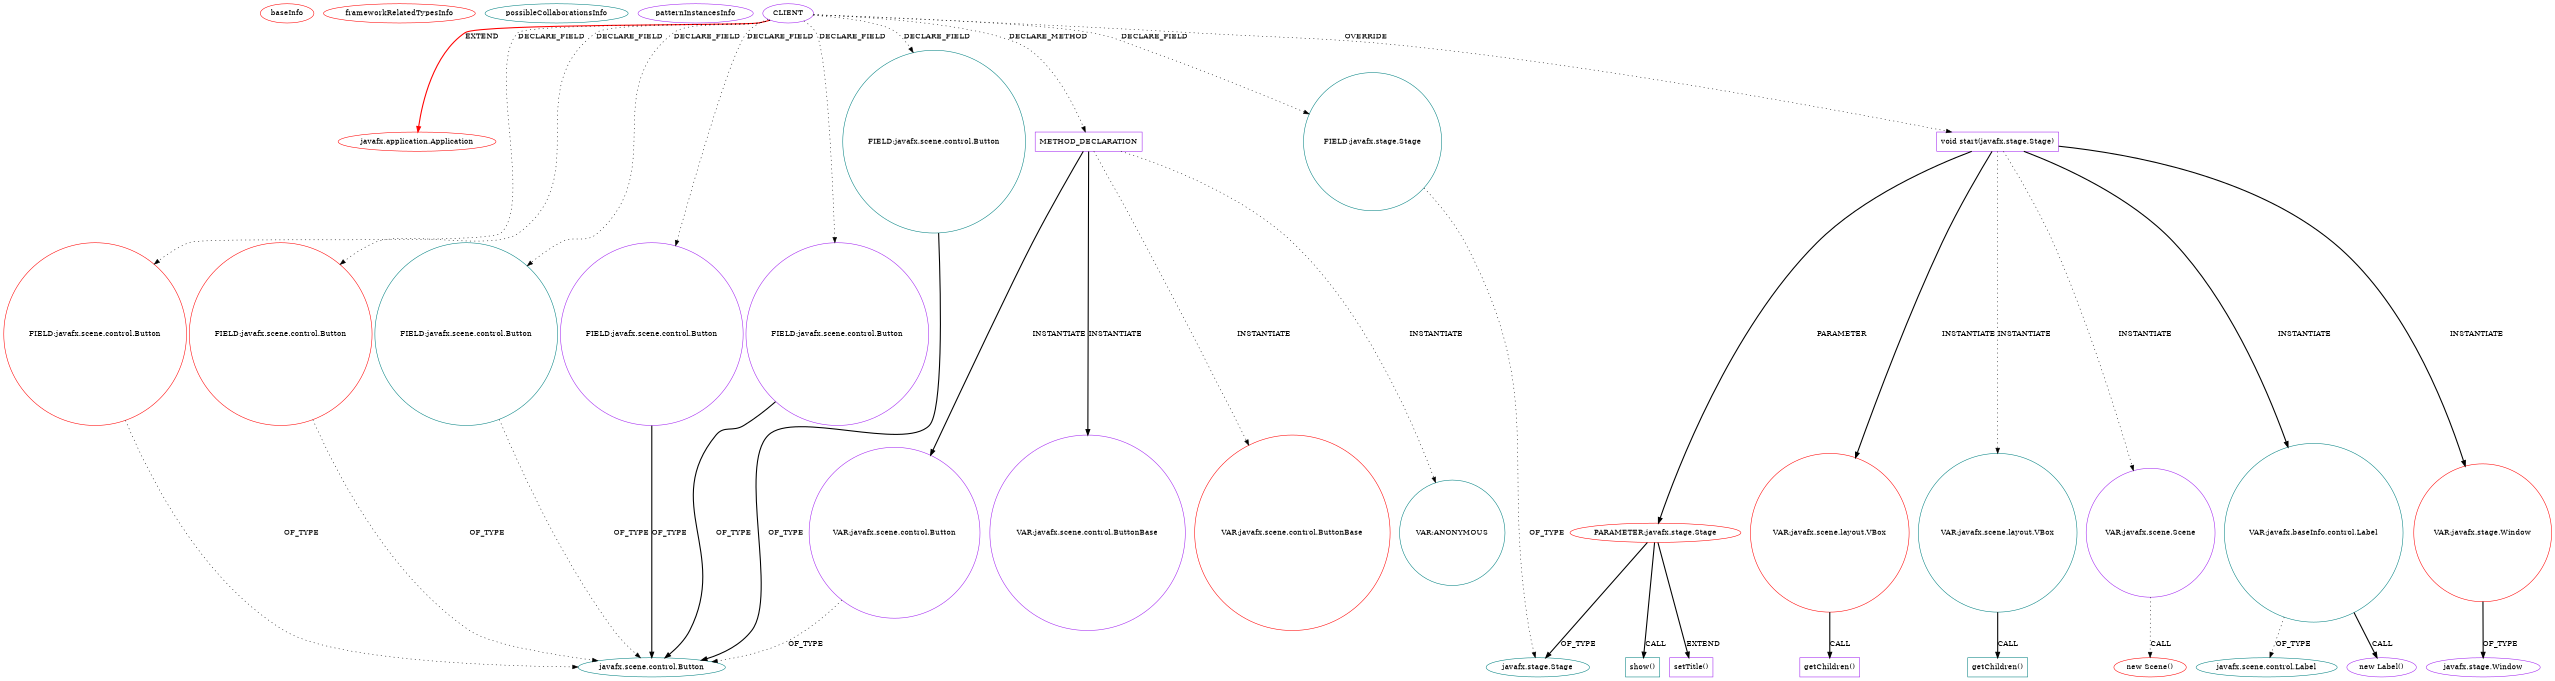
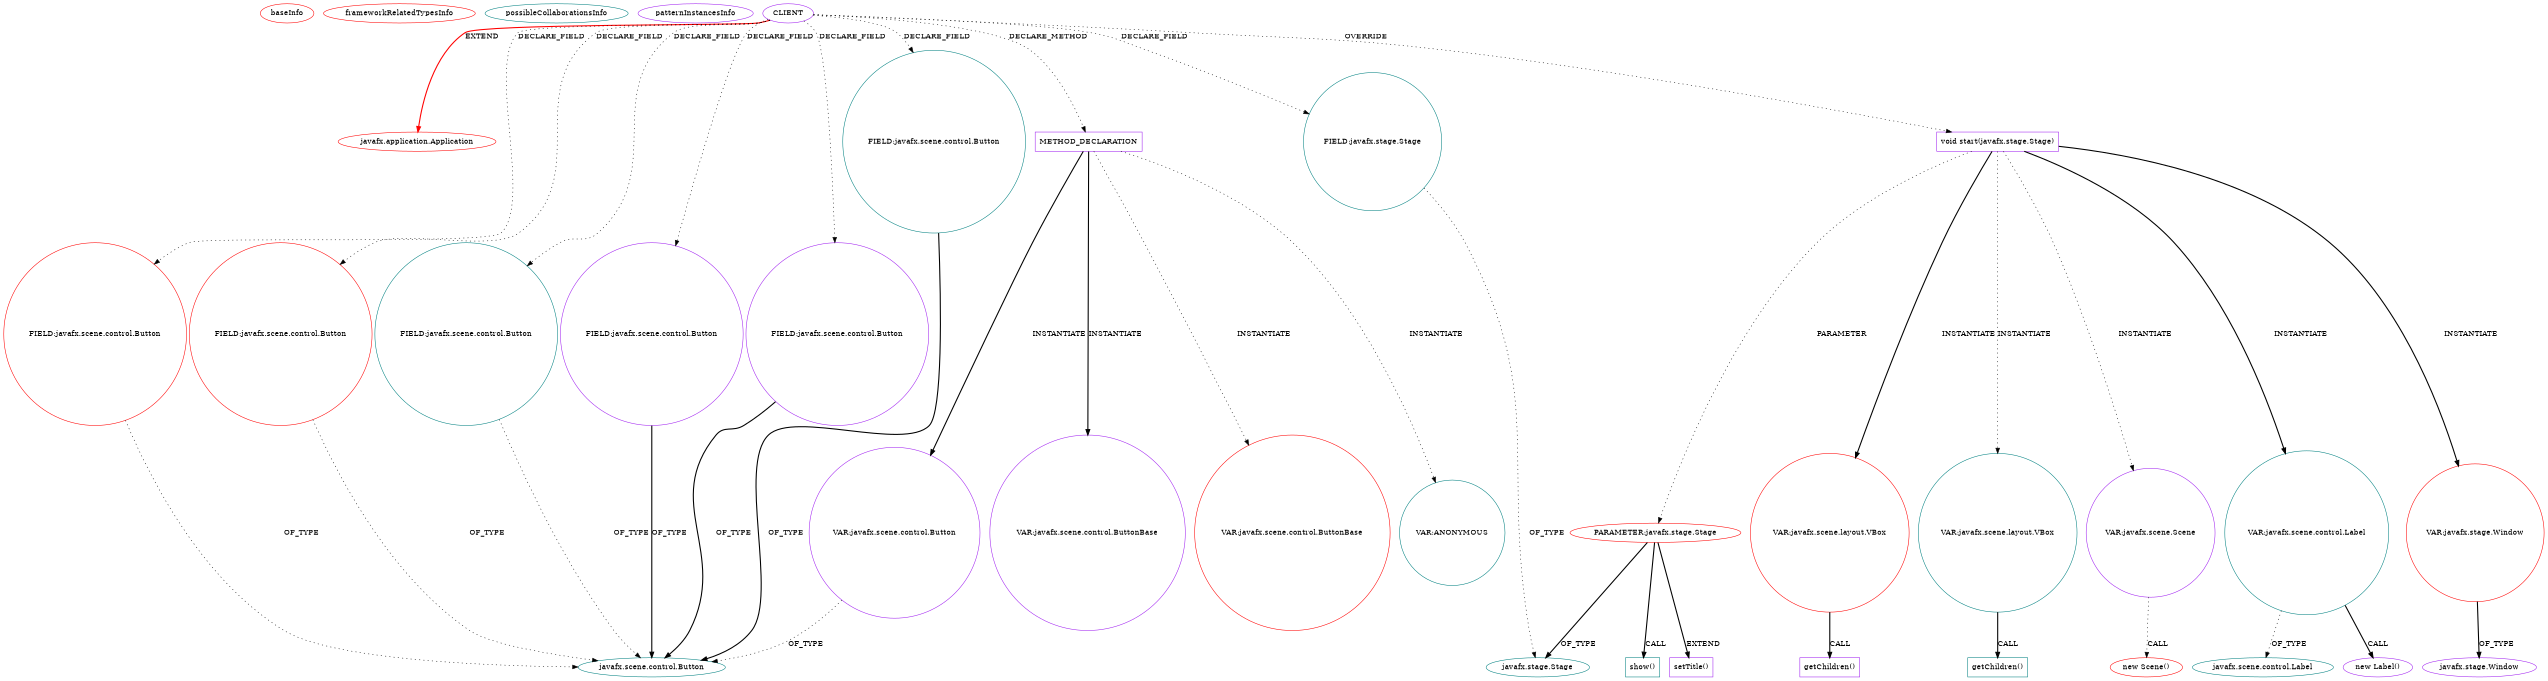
edge "void start(javafx.stage.Stage)" -> "PARAMETER:javafx.stage.Stage": style bold -> dotted
node "VAR:javafx.baseInfo.control.Label": label "VAR:javafx.baseInfo.control.Label" -> "VAR:javafx.scene.control.Label"
